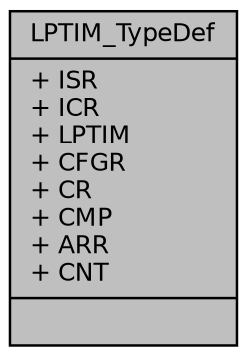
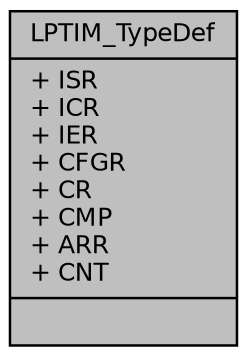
node "LPTIM_TypeDef": text "+ LPTIM" -> "+ IER"
